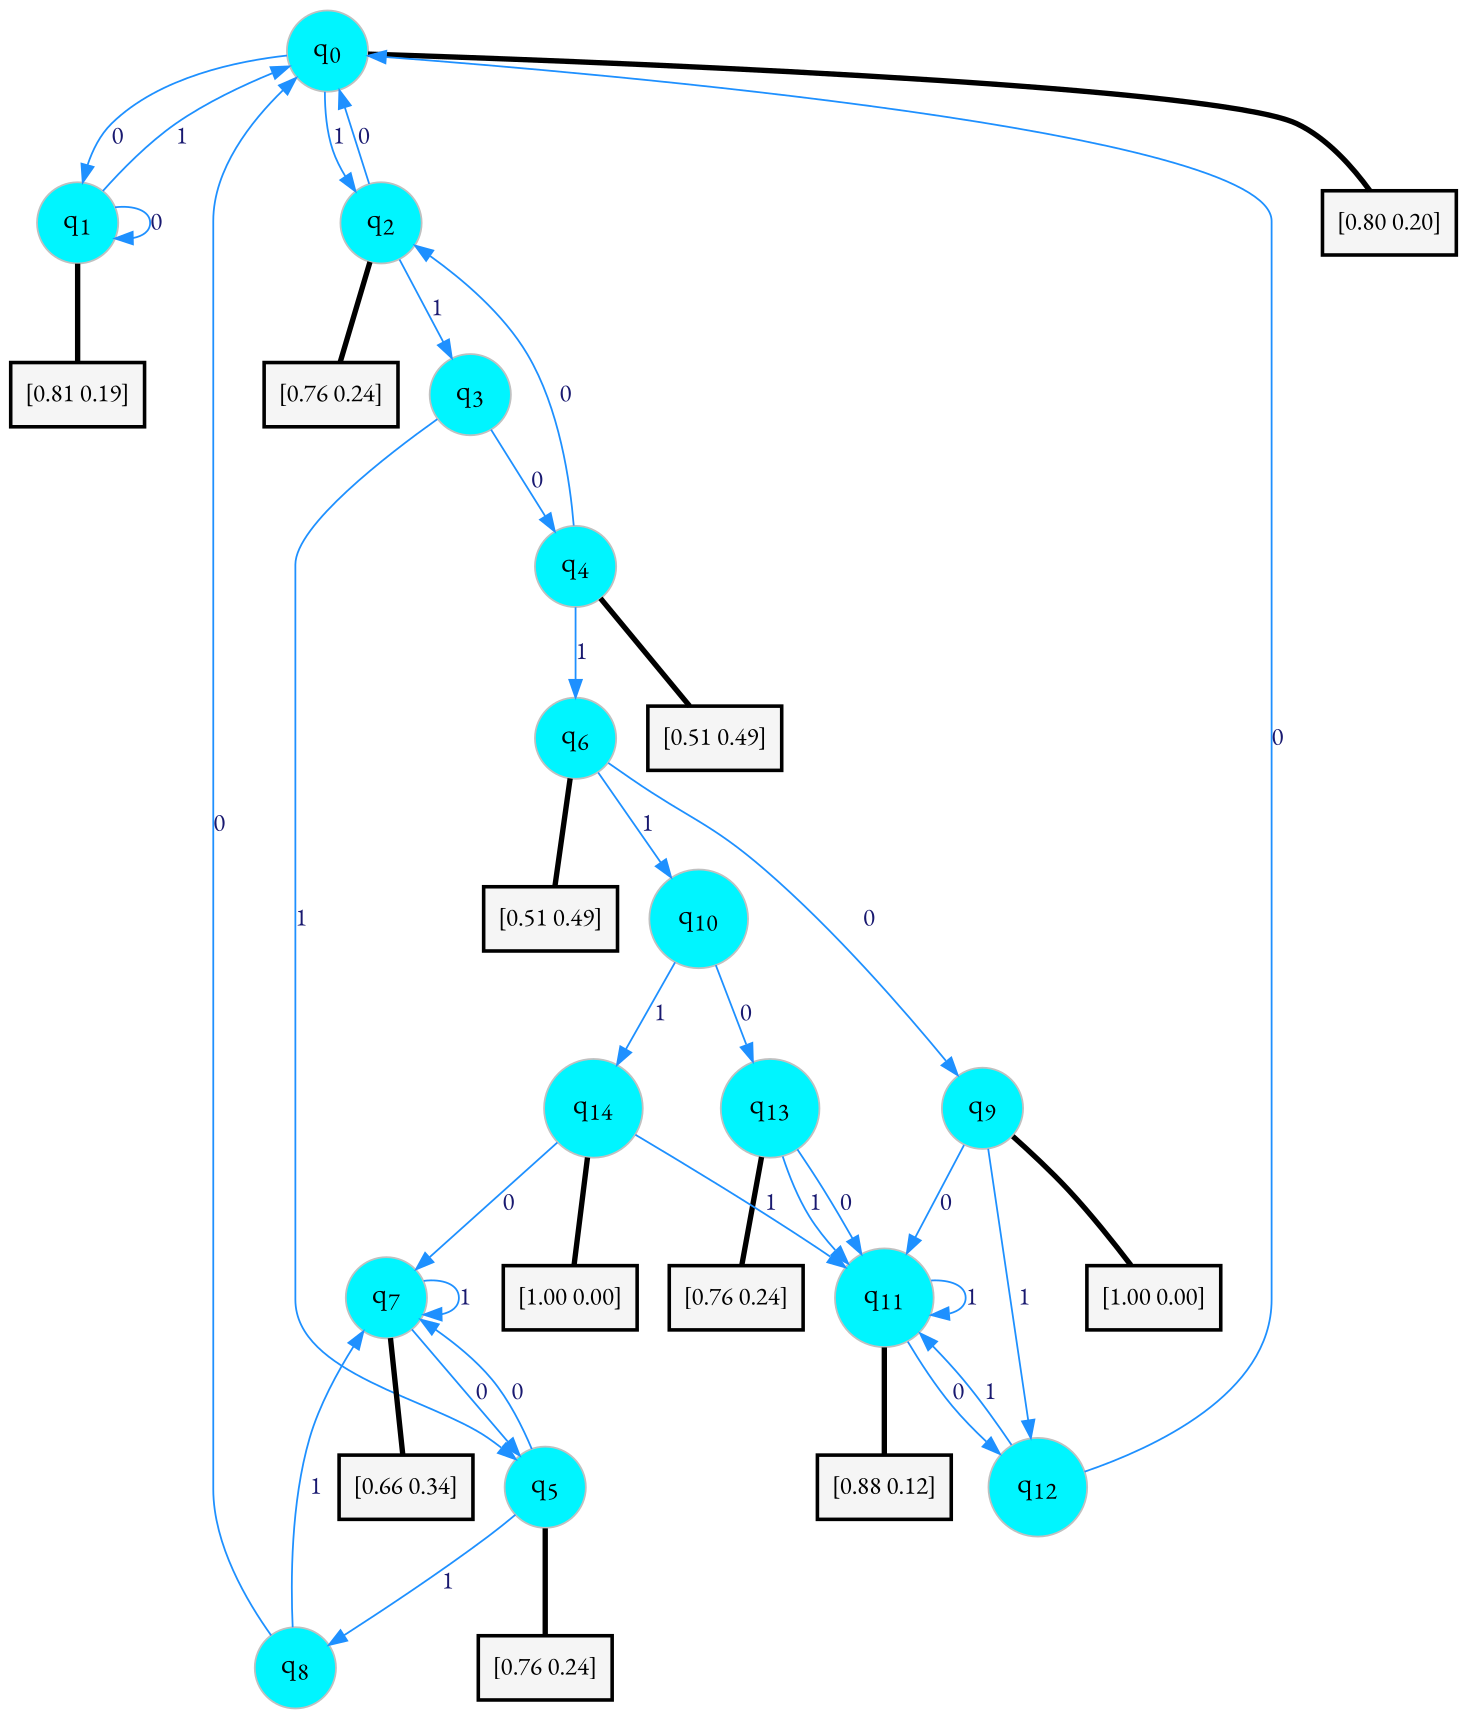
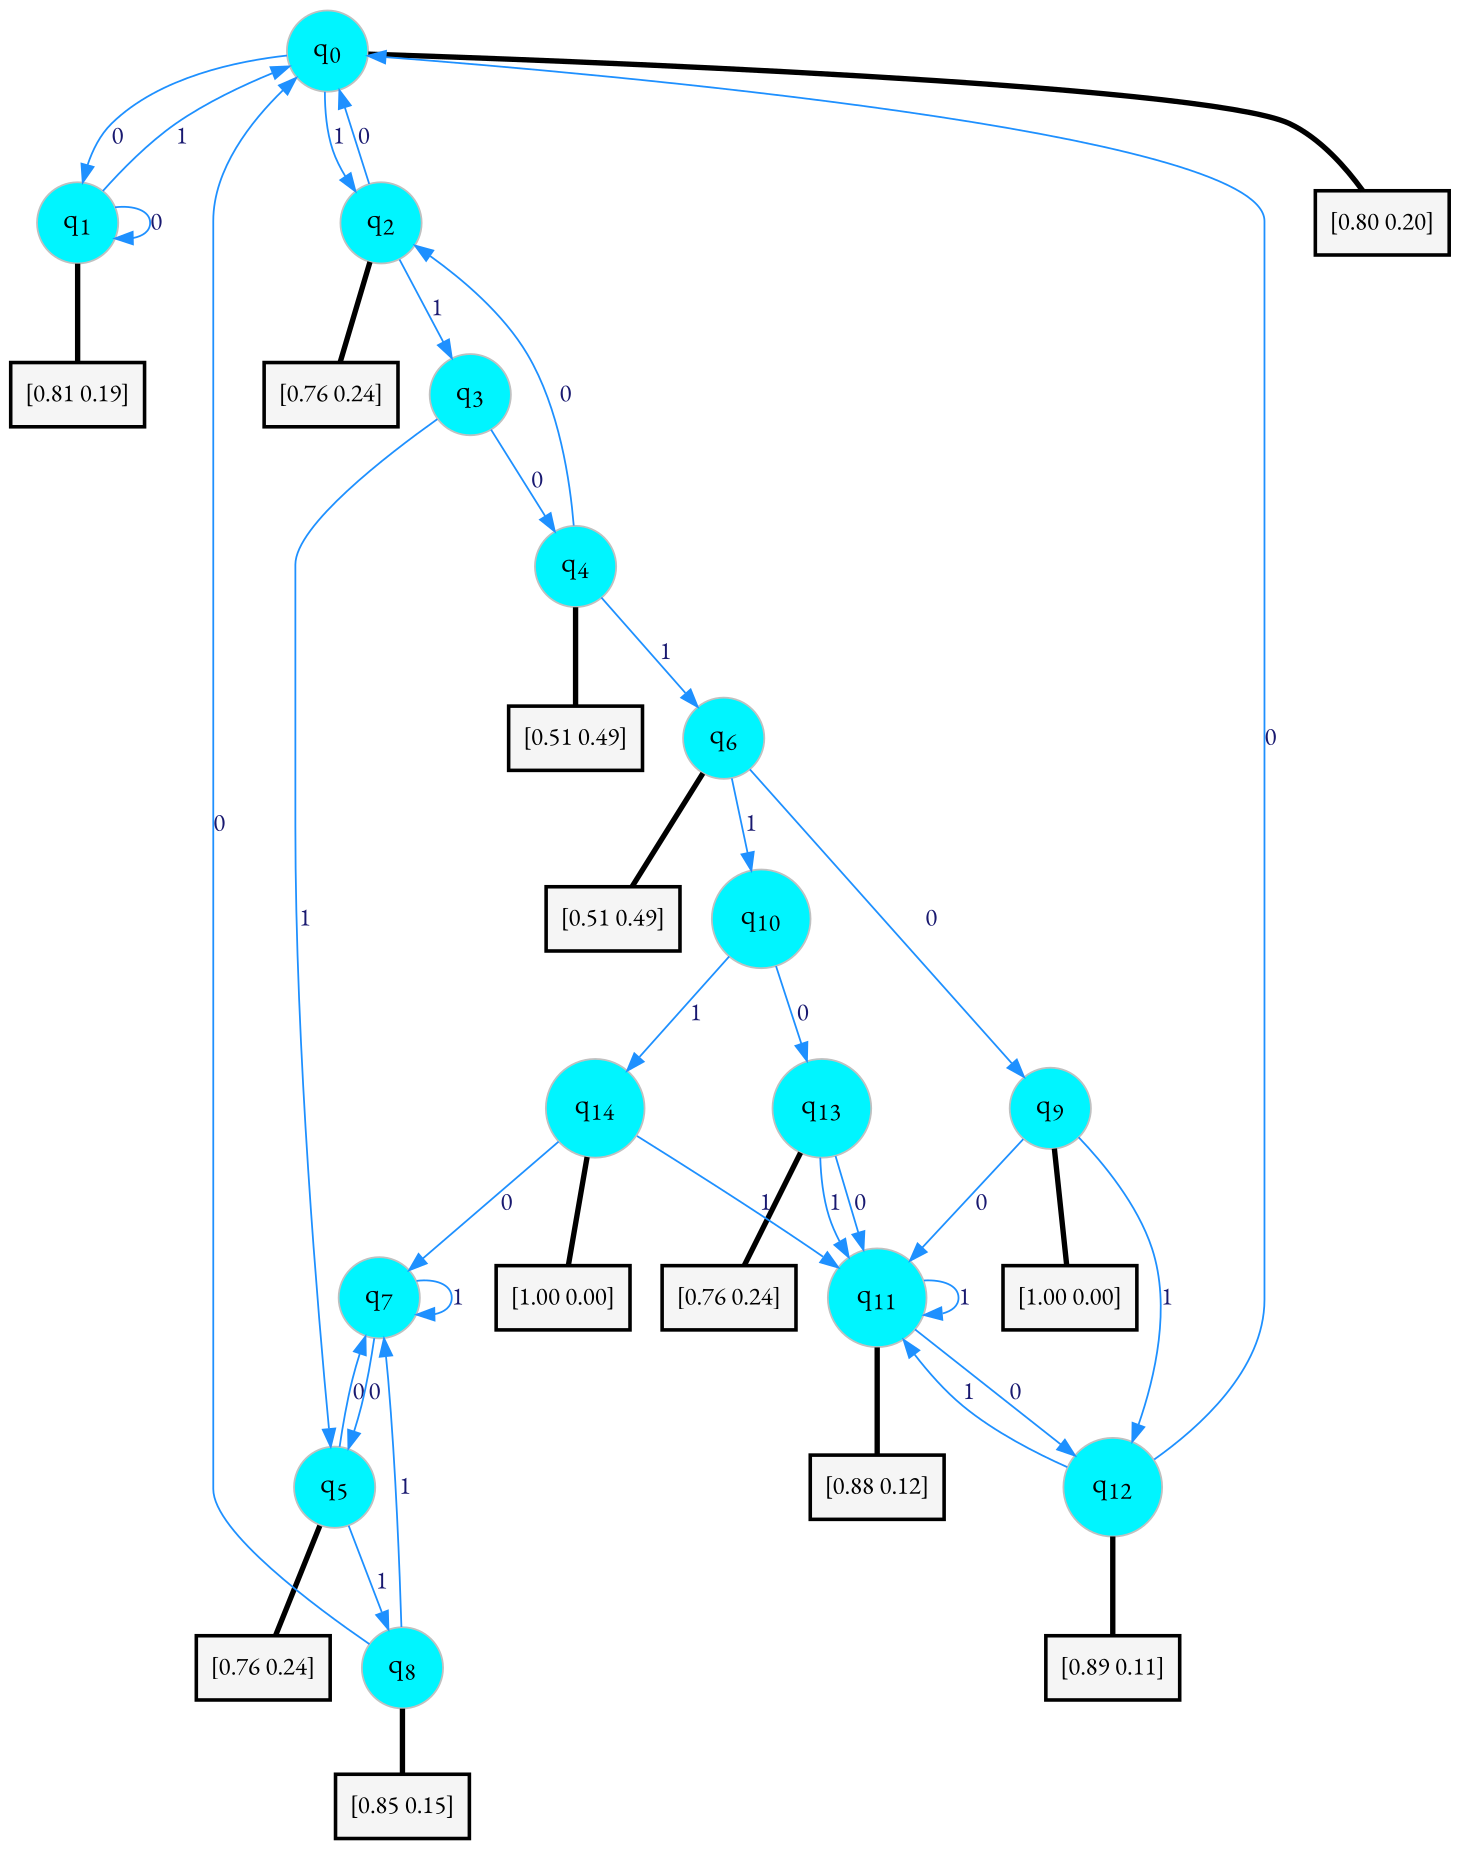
node "[0.66 0.34]": removed
node "[0.89 0.11]": added
node "[0.85 0.15]": added
